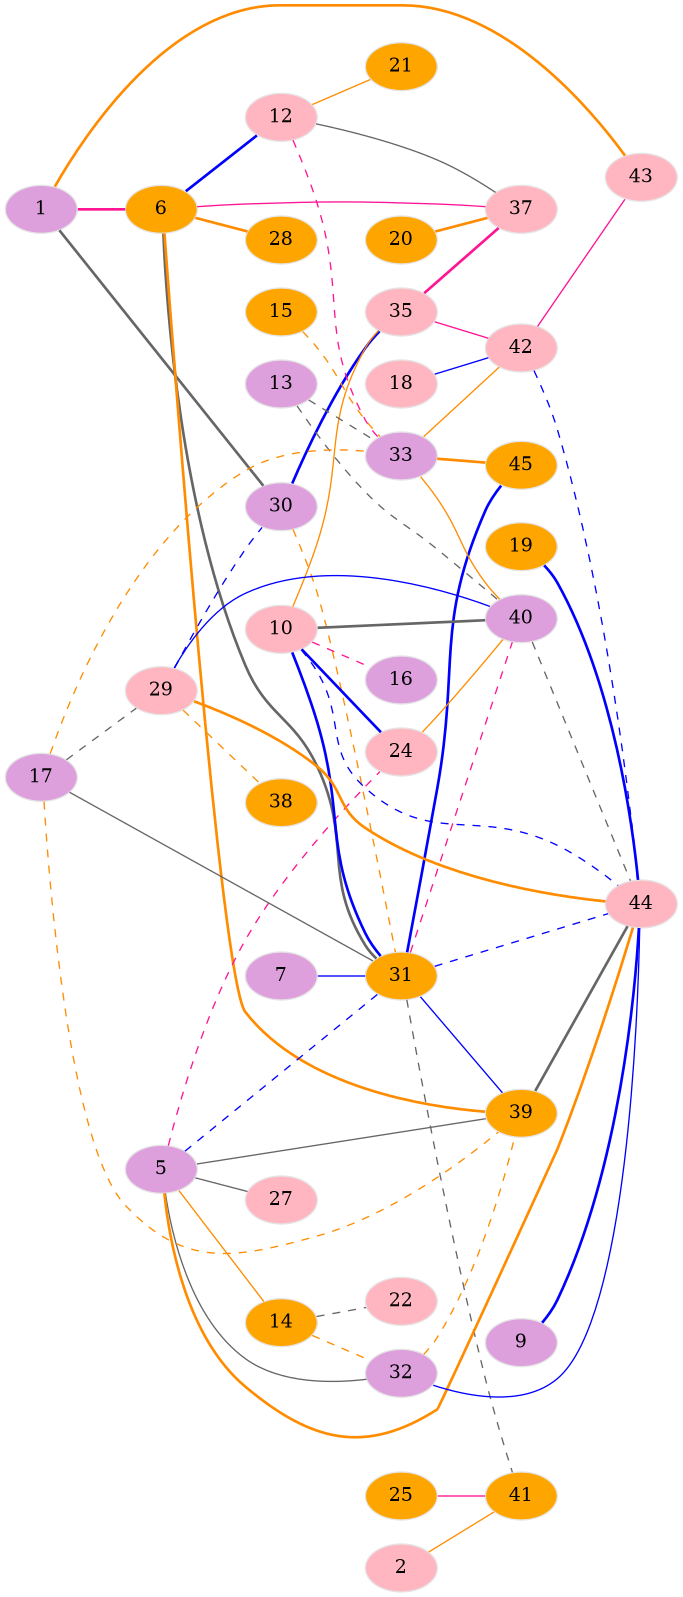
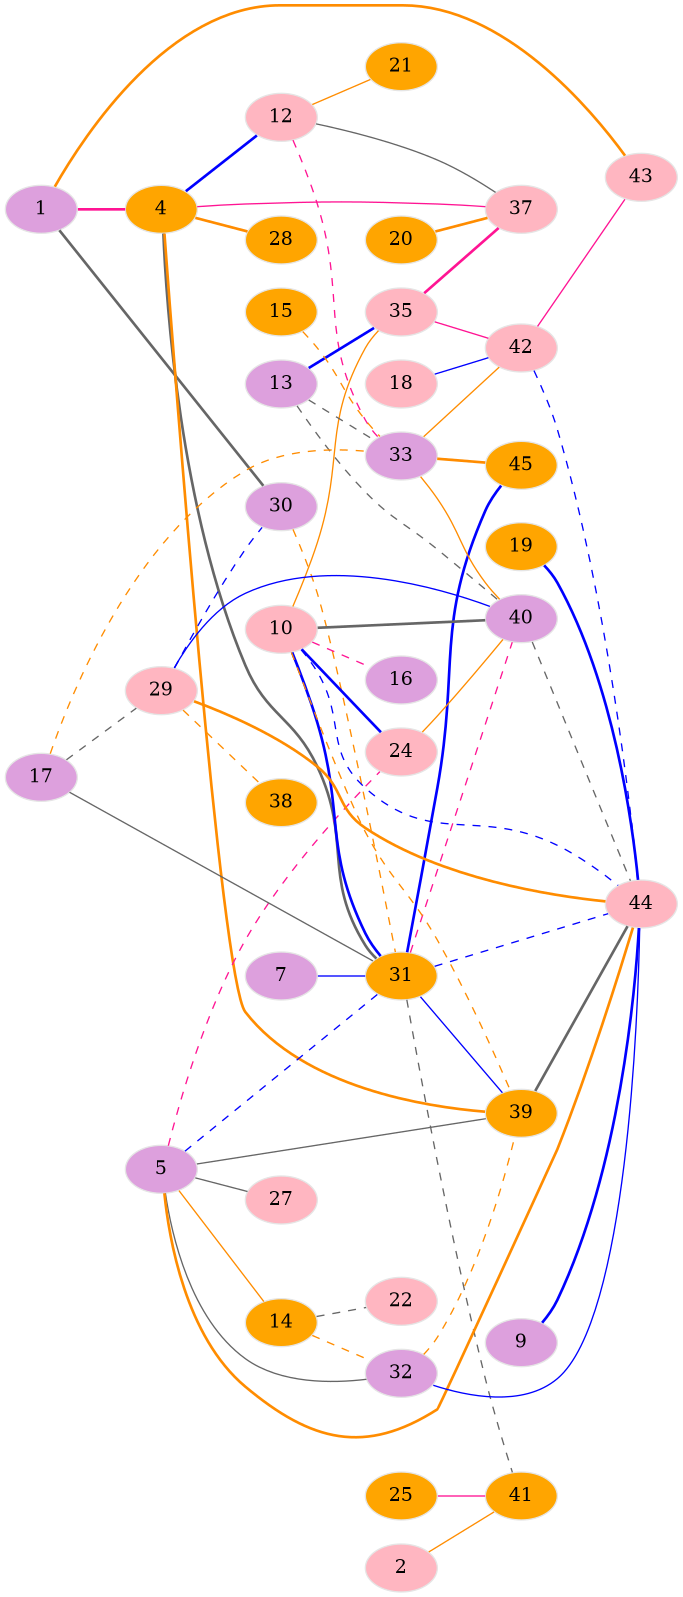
node "6": label "6" -> "4"
edge "35" -- "30": now "35" -- "13"
edge "17" -- "39": now "10" -- "39"
